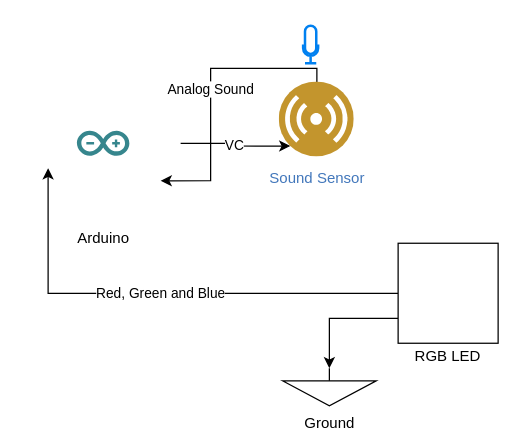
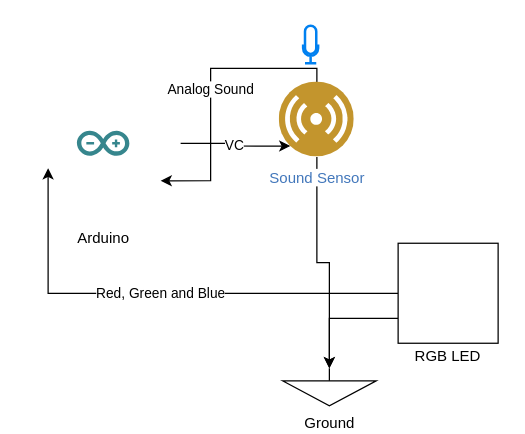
edge "Sound Sensor" -> "Ground": added
